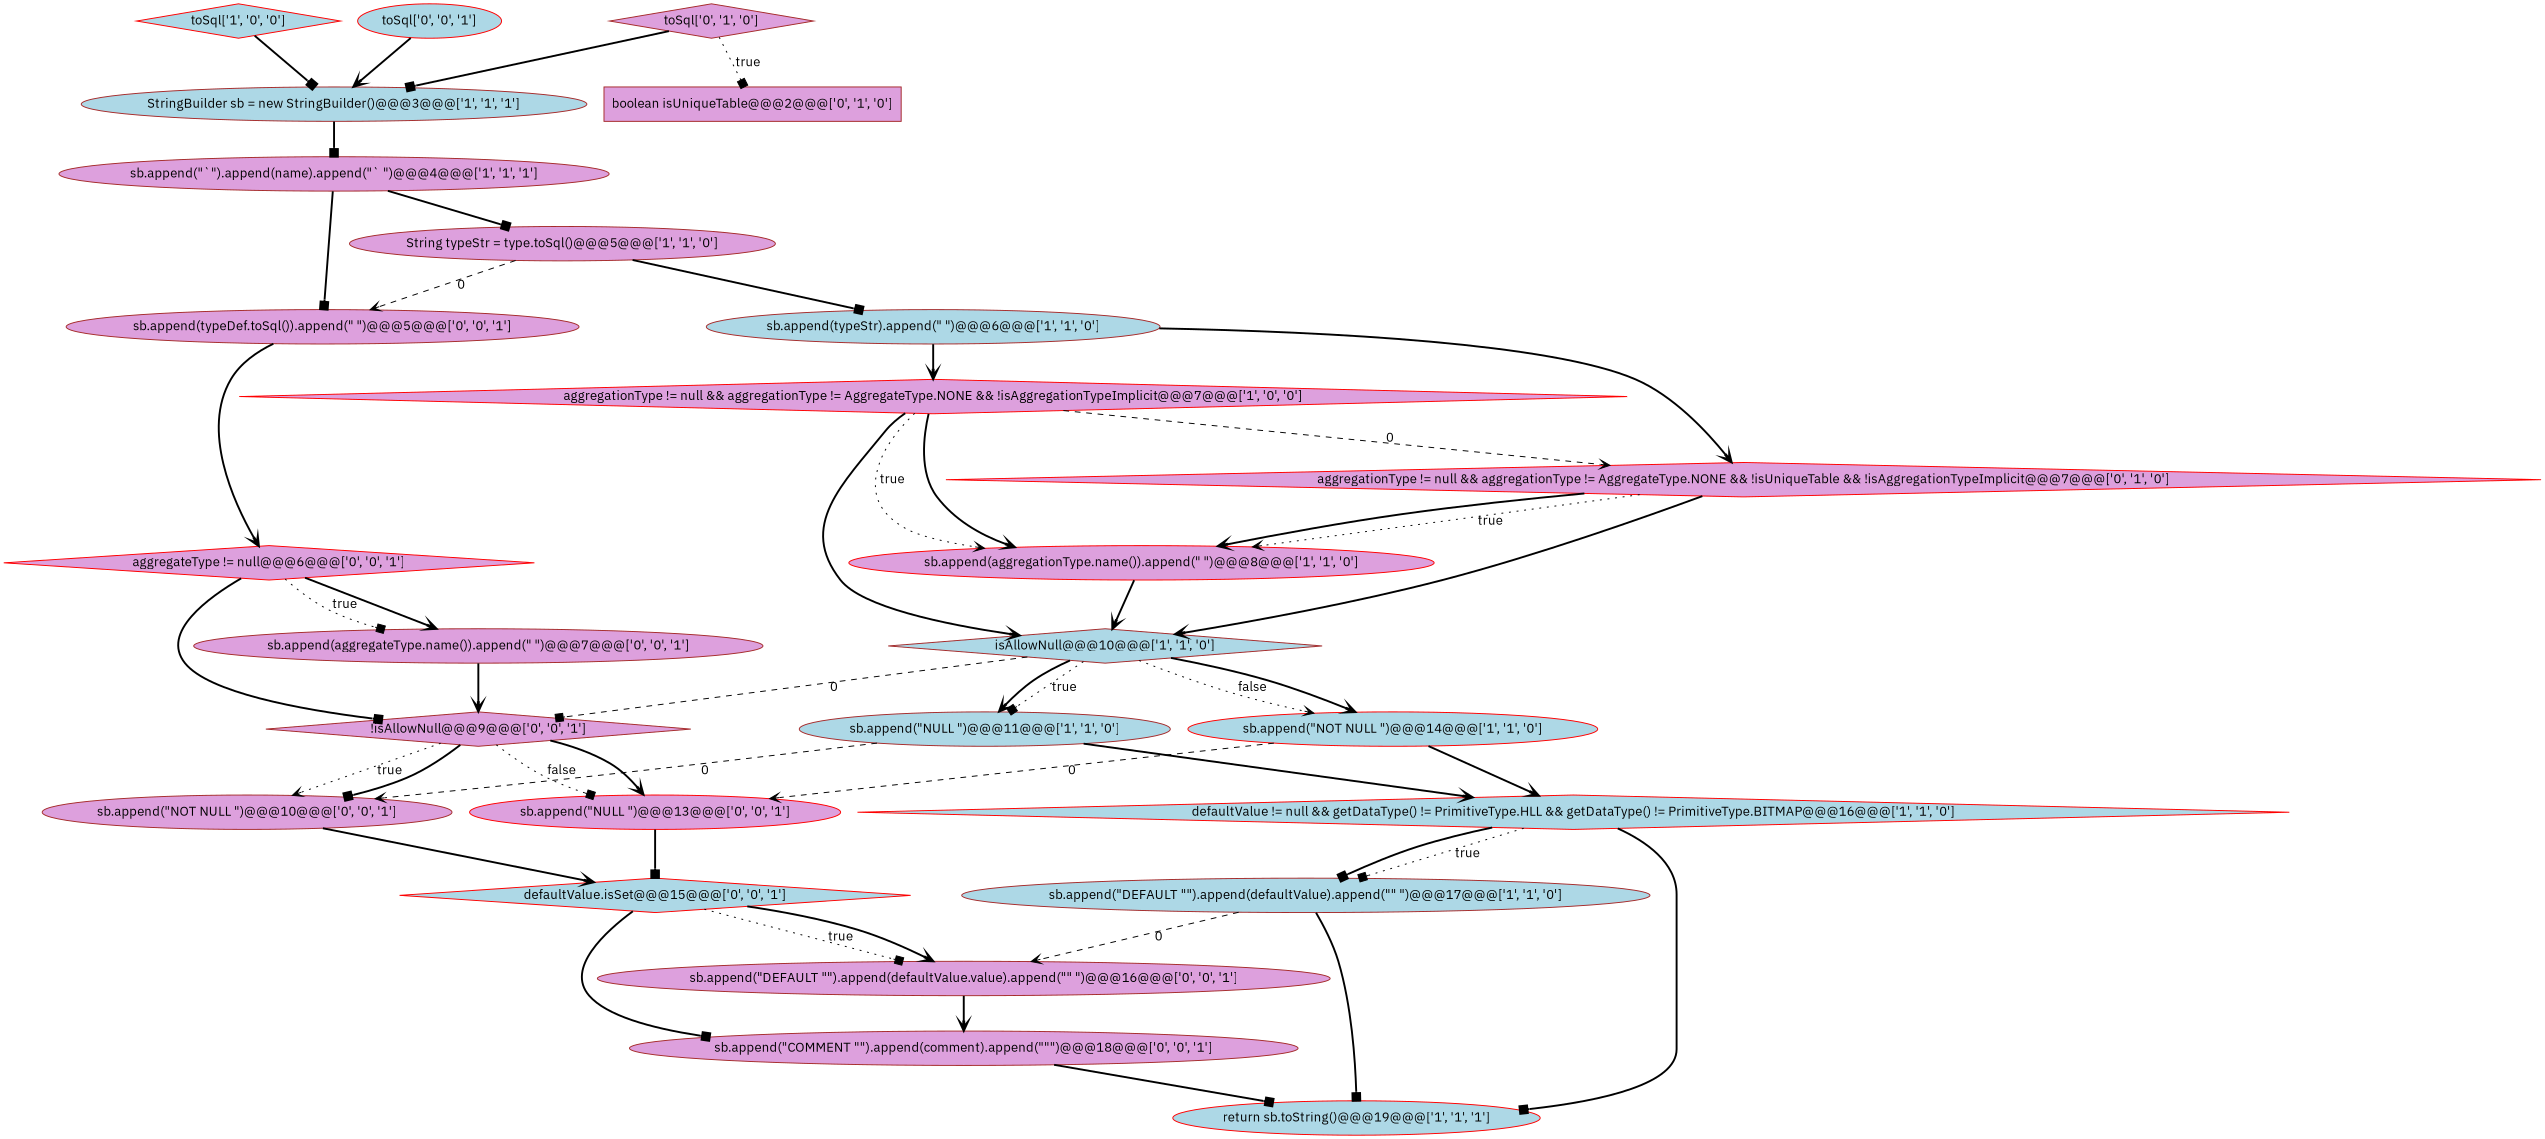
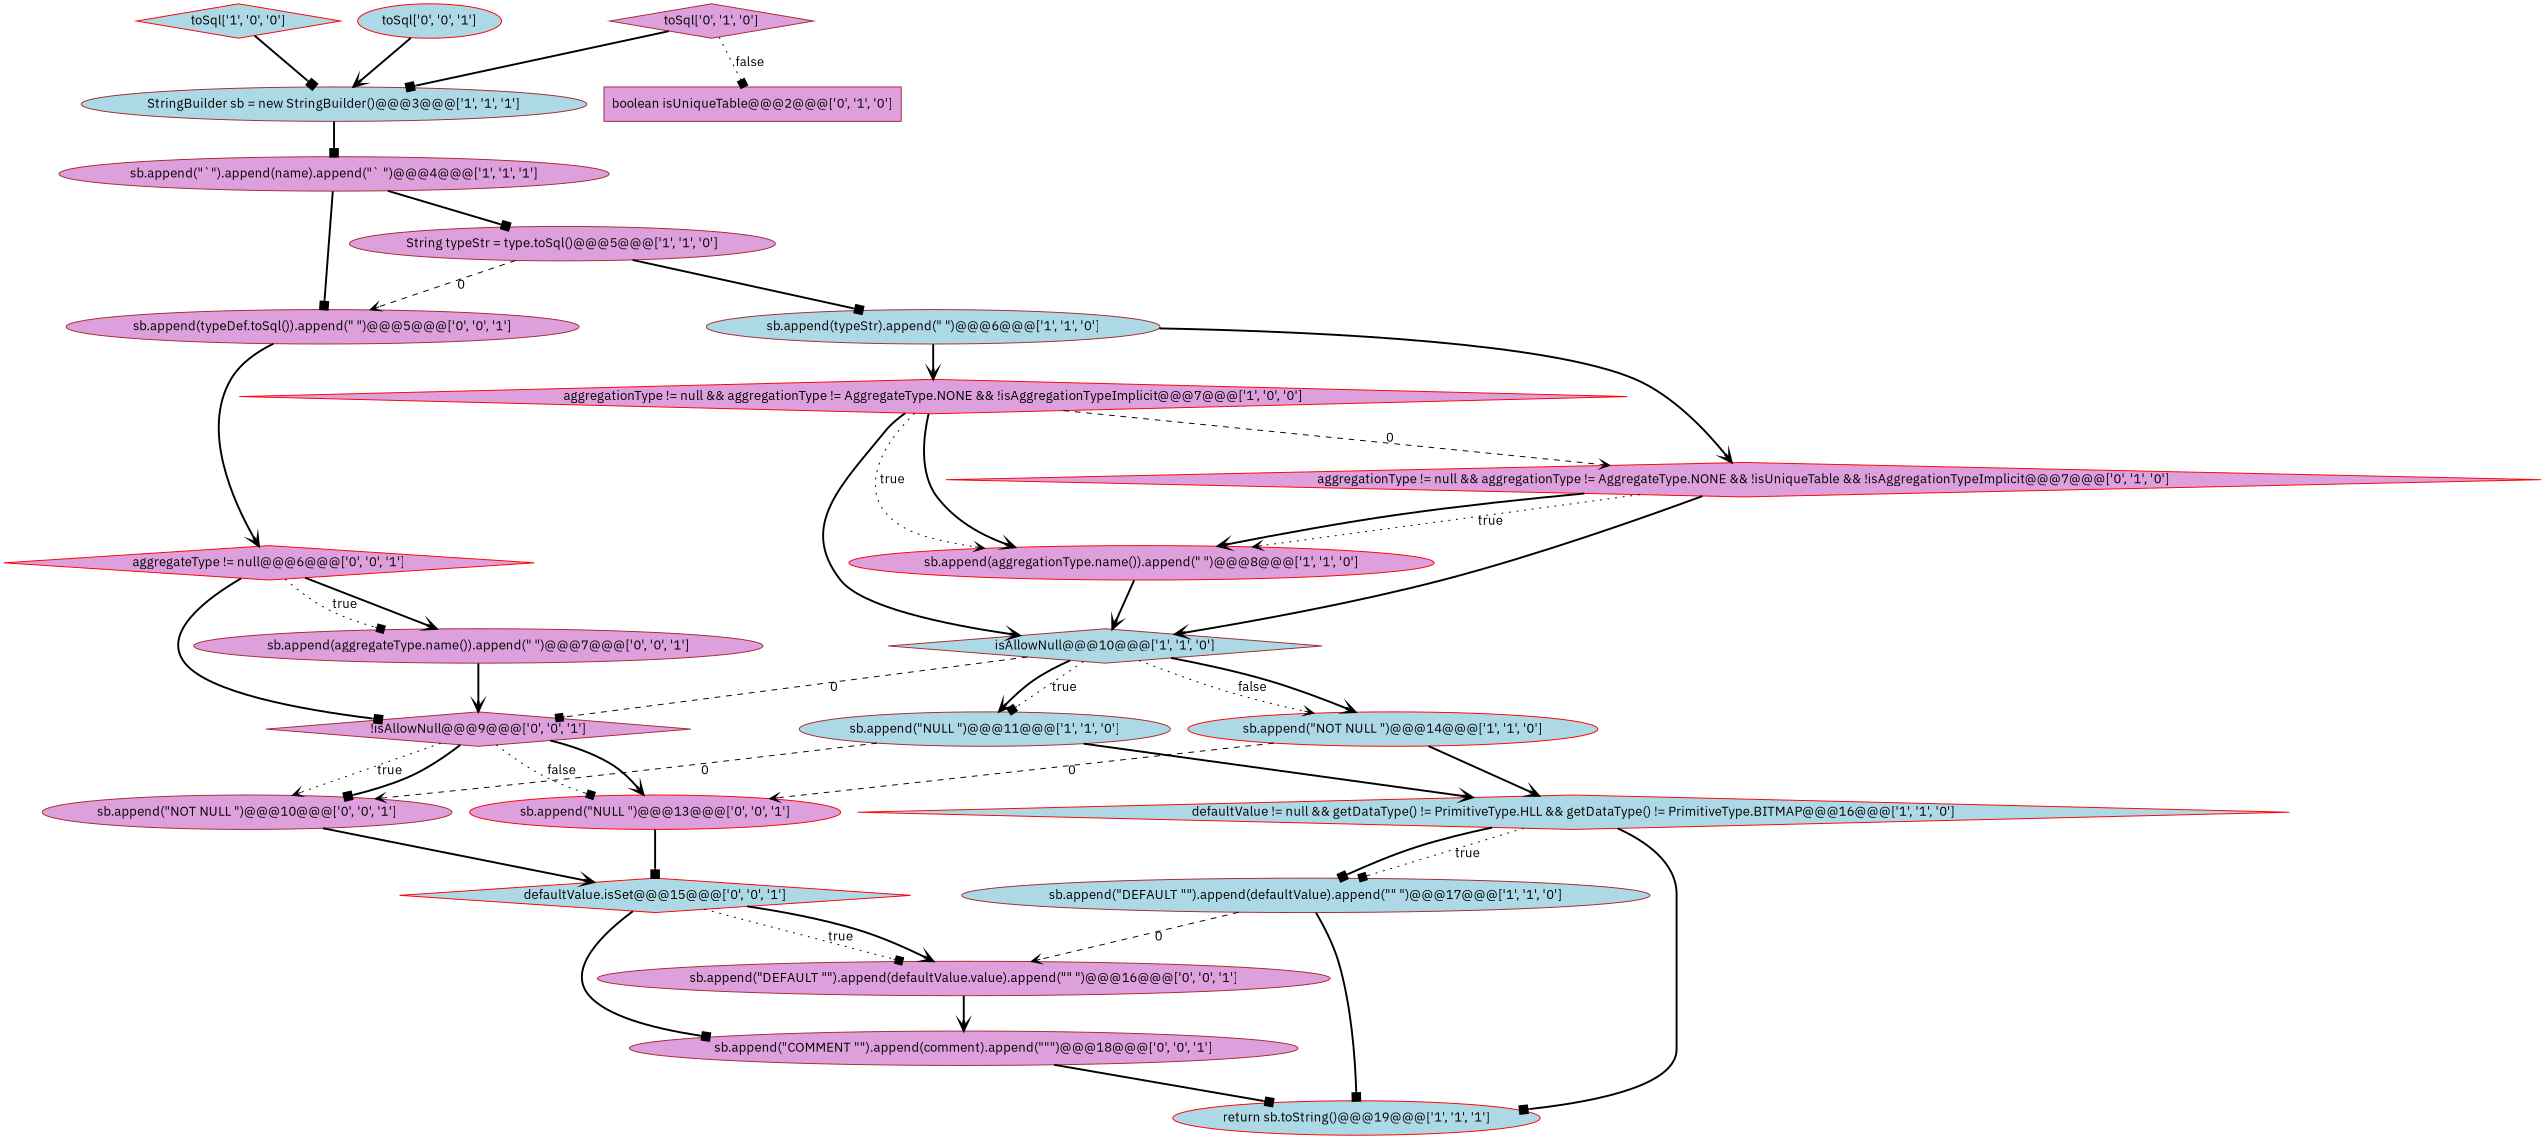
edge "toSql['0', '1', '0']" -> "boolean isUniqueTable@@@2@@@['0', '1', '0']": label "true" -> "false"
